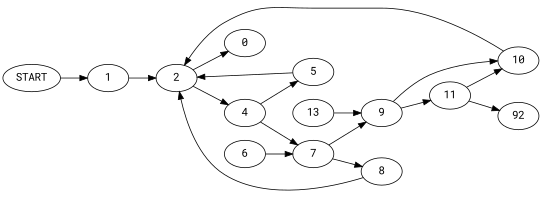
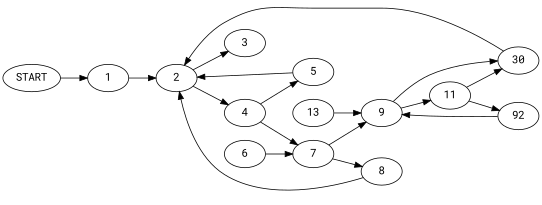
node "0": label "0" -> "3"
node "10": label "10" -> "30"
edge "92" -> "9": added
